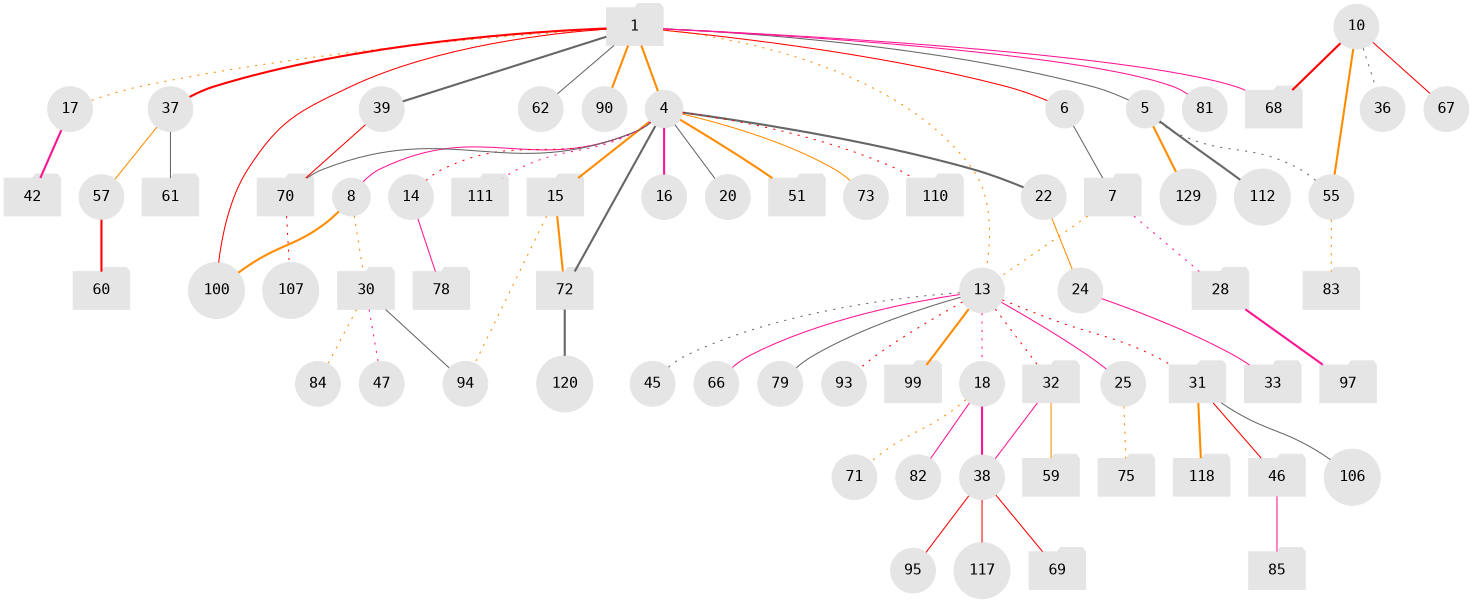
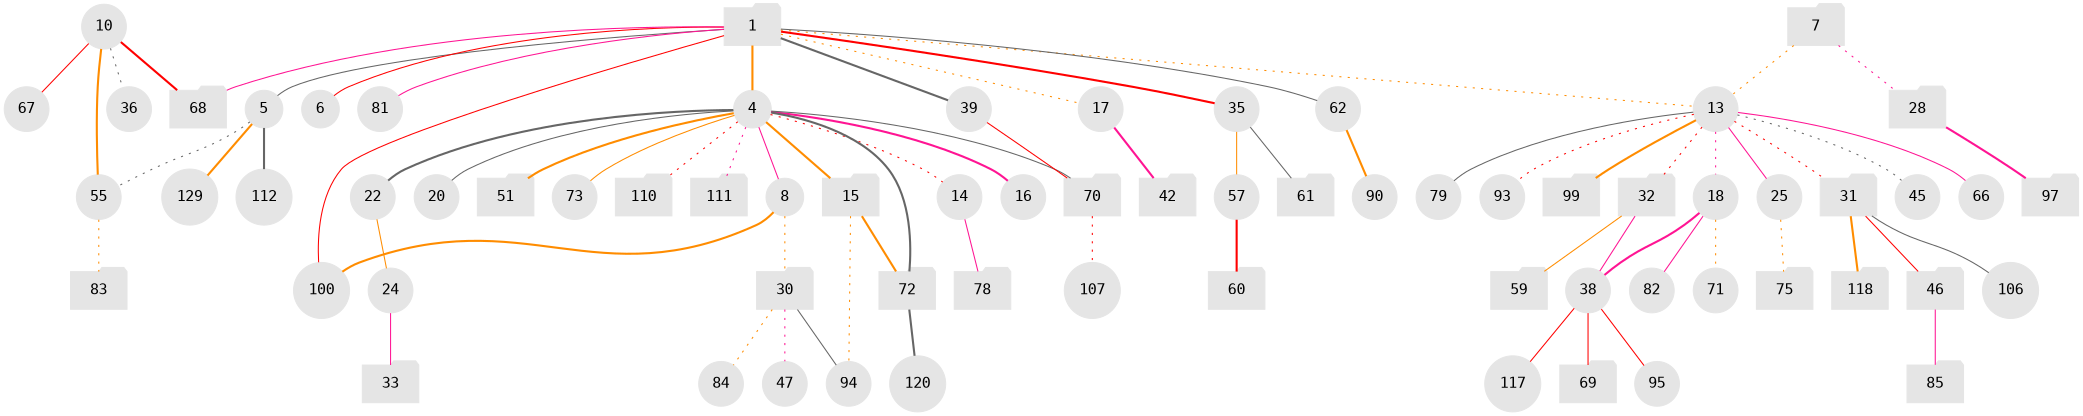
edge "1" -- "90": now "62" -- "90"
node "37": label "37" -> "35"
edge "6" -- "7": removed
